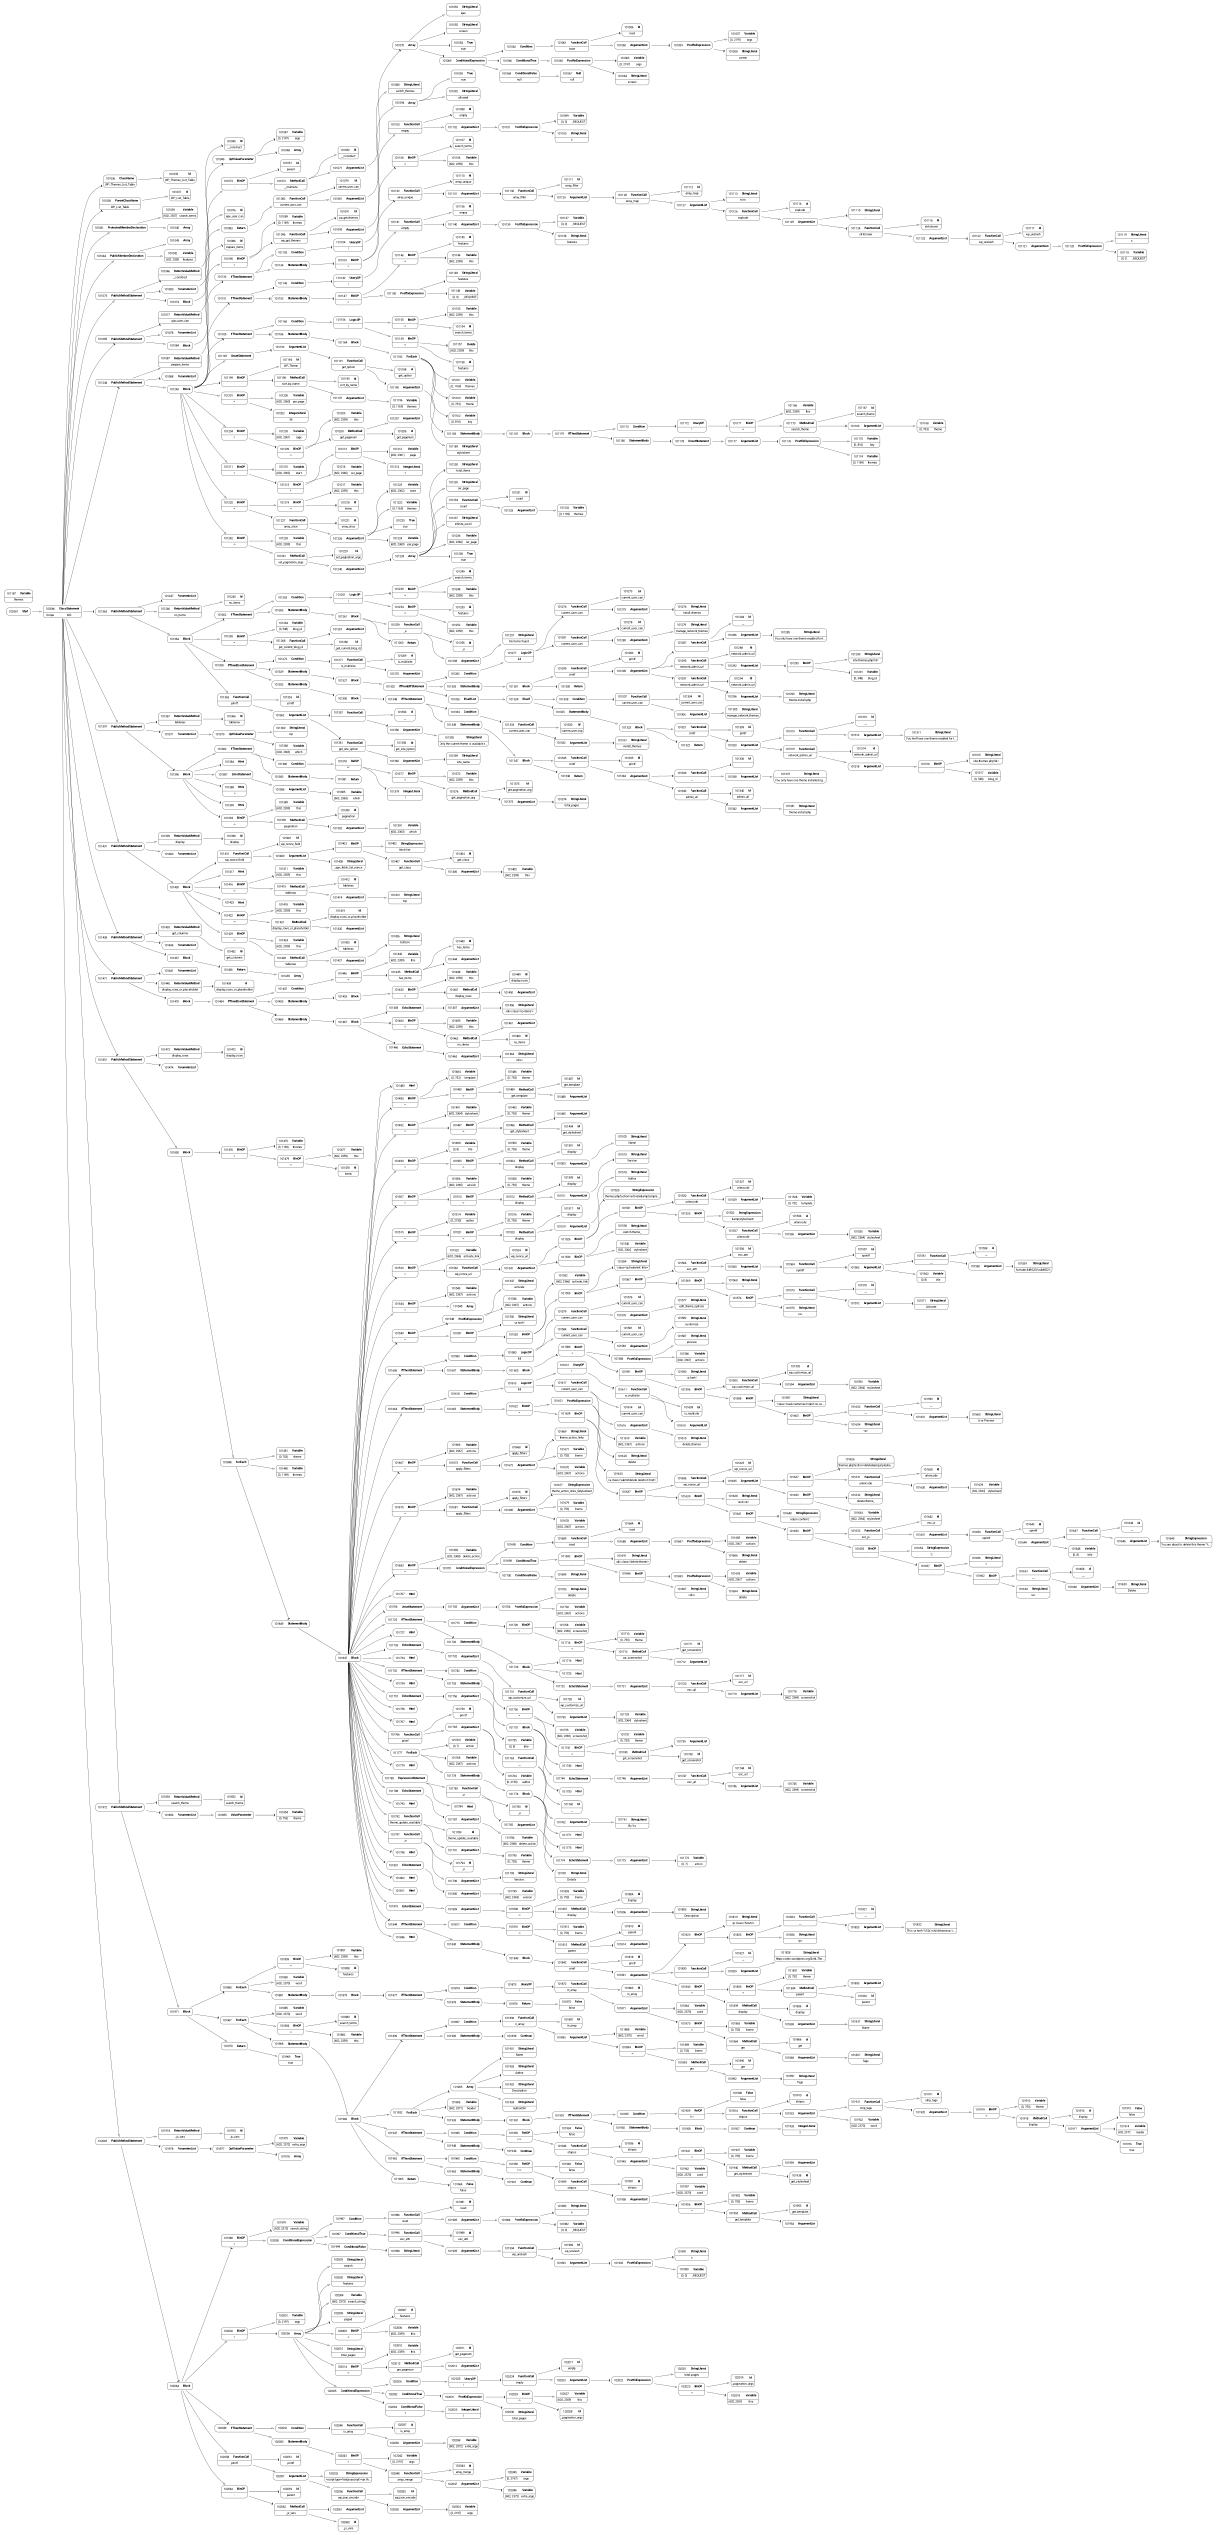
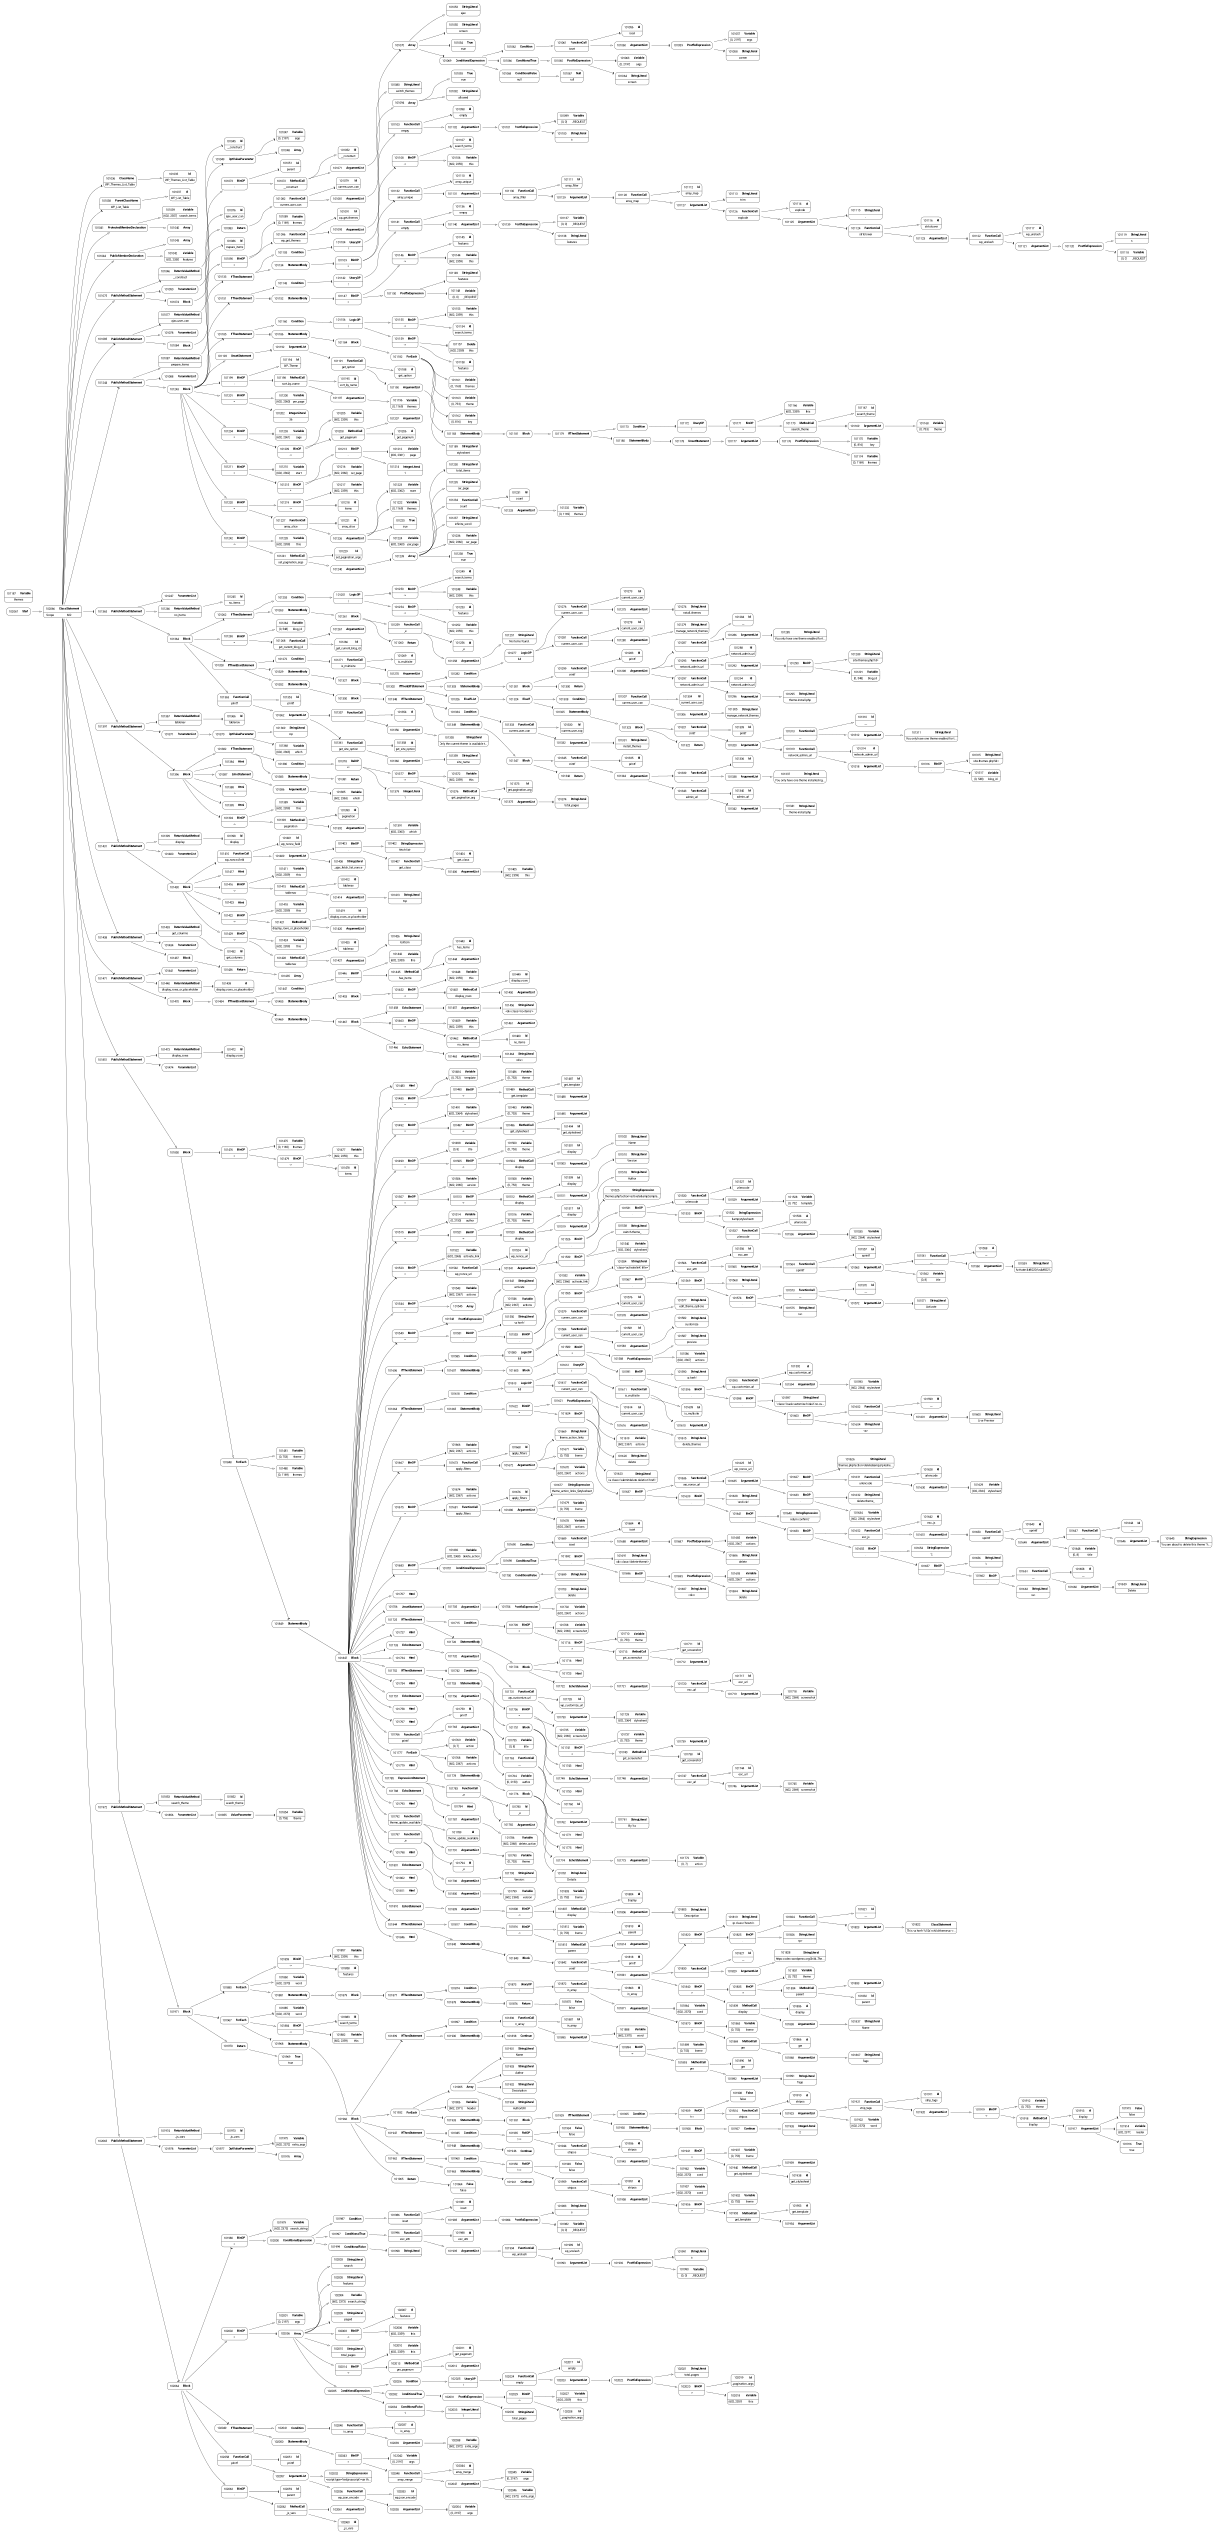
node "101072": text "__multisite" -> "__construct"
node "101311": text "You href have one theme enabled for t..." -> "You only have one theme enabled for t..."
edge "101528" -> "101529": reversed
edge "101700" -> "101699": reversed
node "101713": text "var_screenshot" -> "get_screenshot"
node "101822": text "StringLiteral" -> "ClassStatement"
edge "101947" -> "101945": arrowhead onormal -> tee
